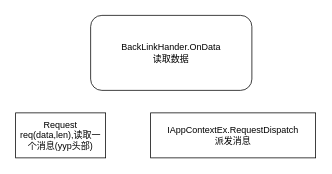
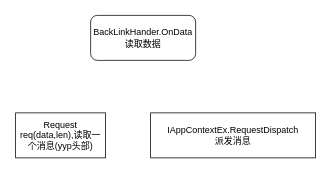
node "BackLinkHander.OnData 读取数据": size 161x75 -> 105x45
